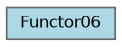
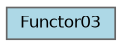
node "Functor06": label "Functor06" -> "Functor03"
